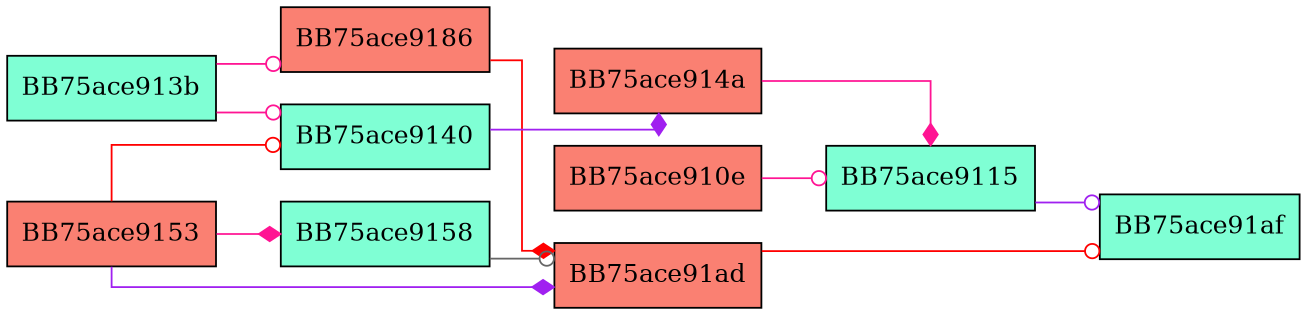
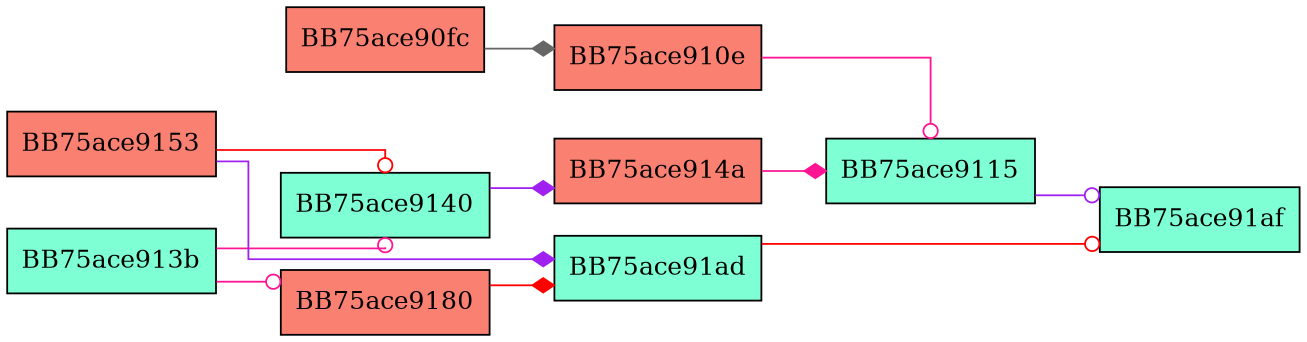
node "BB75ace90fc": added
node "BB75ace9186": label "BB75ace9186" -> "BB75ace9180"
node "BB75ace9158": removed
node "BB75ace91ad": fillcolor salmon -> aquamarine
